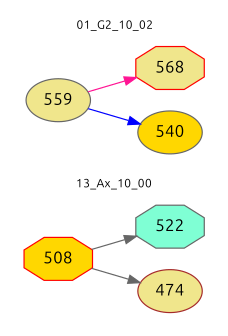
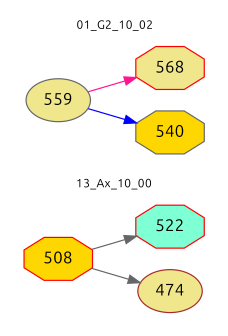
node "540": shape ellipse -> octagon
node "522": color gray40 -> red
